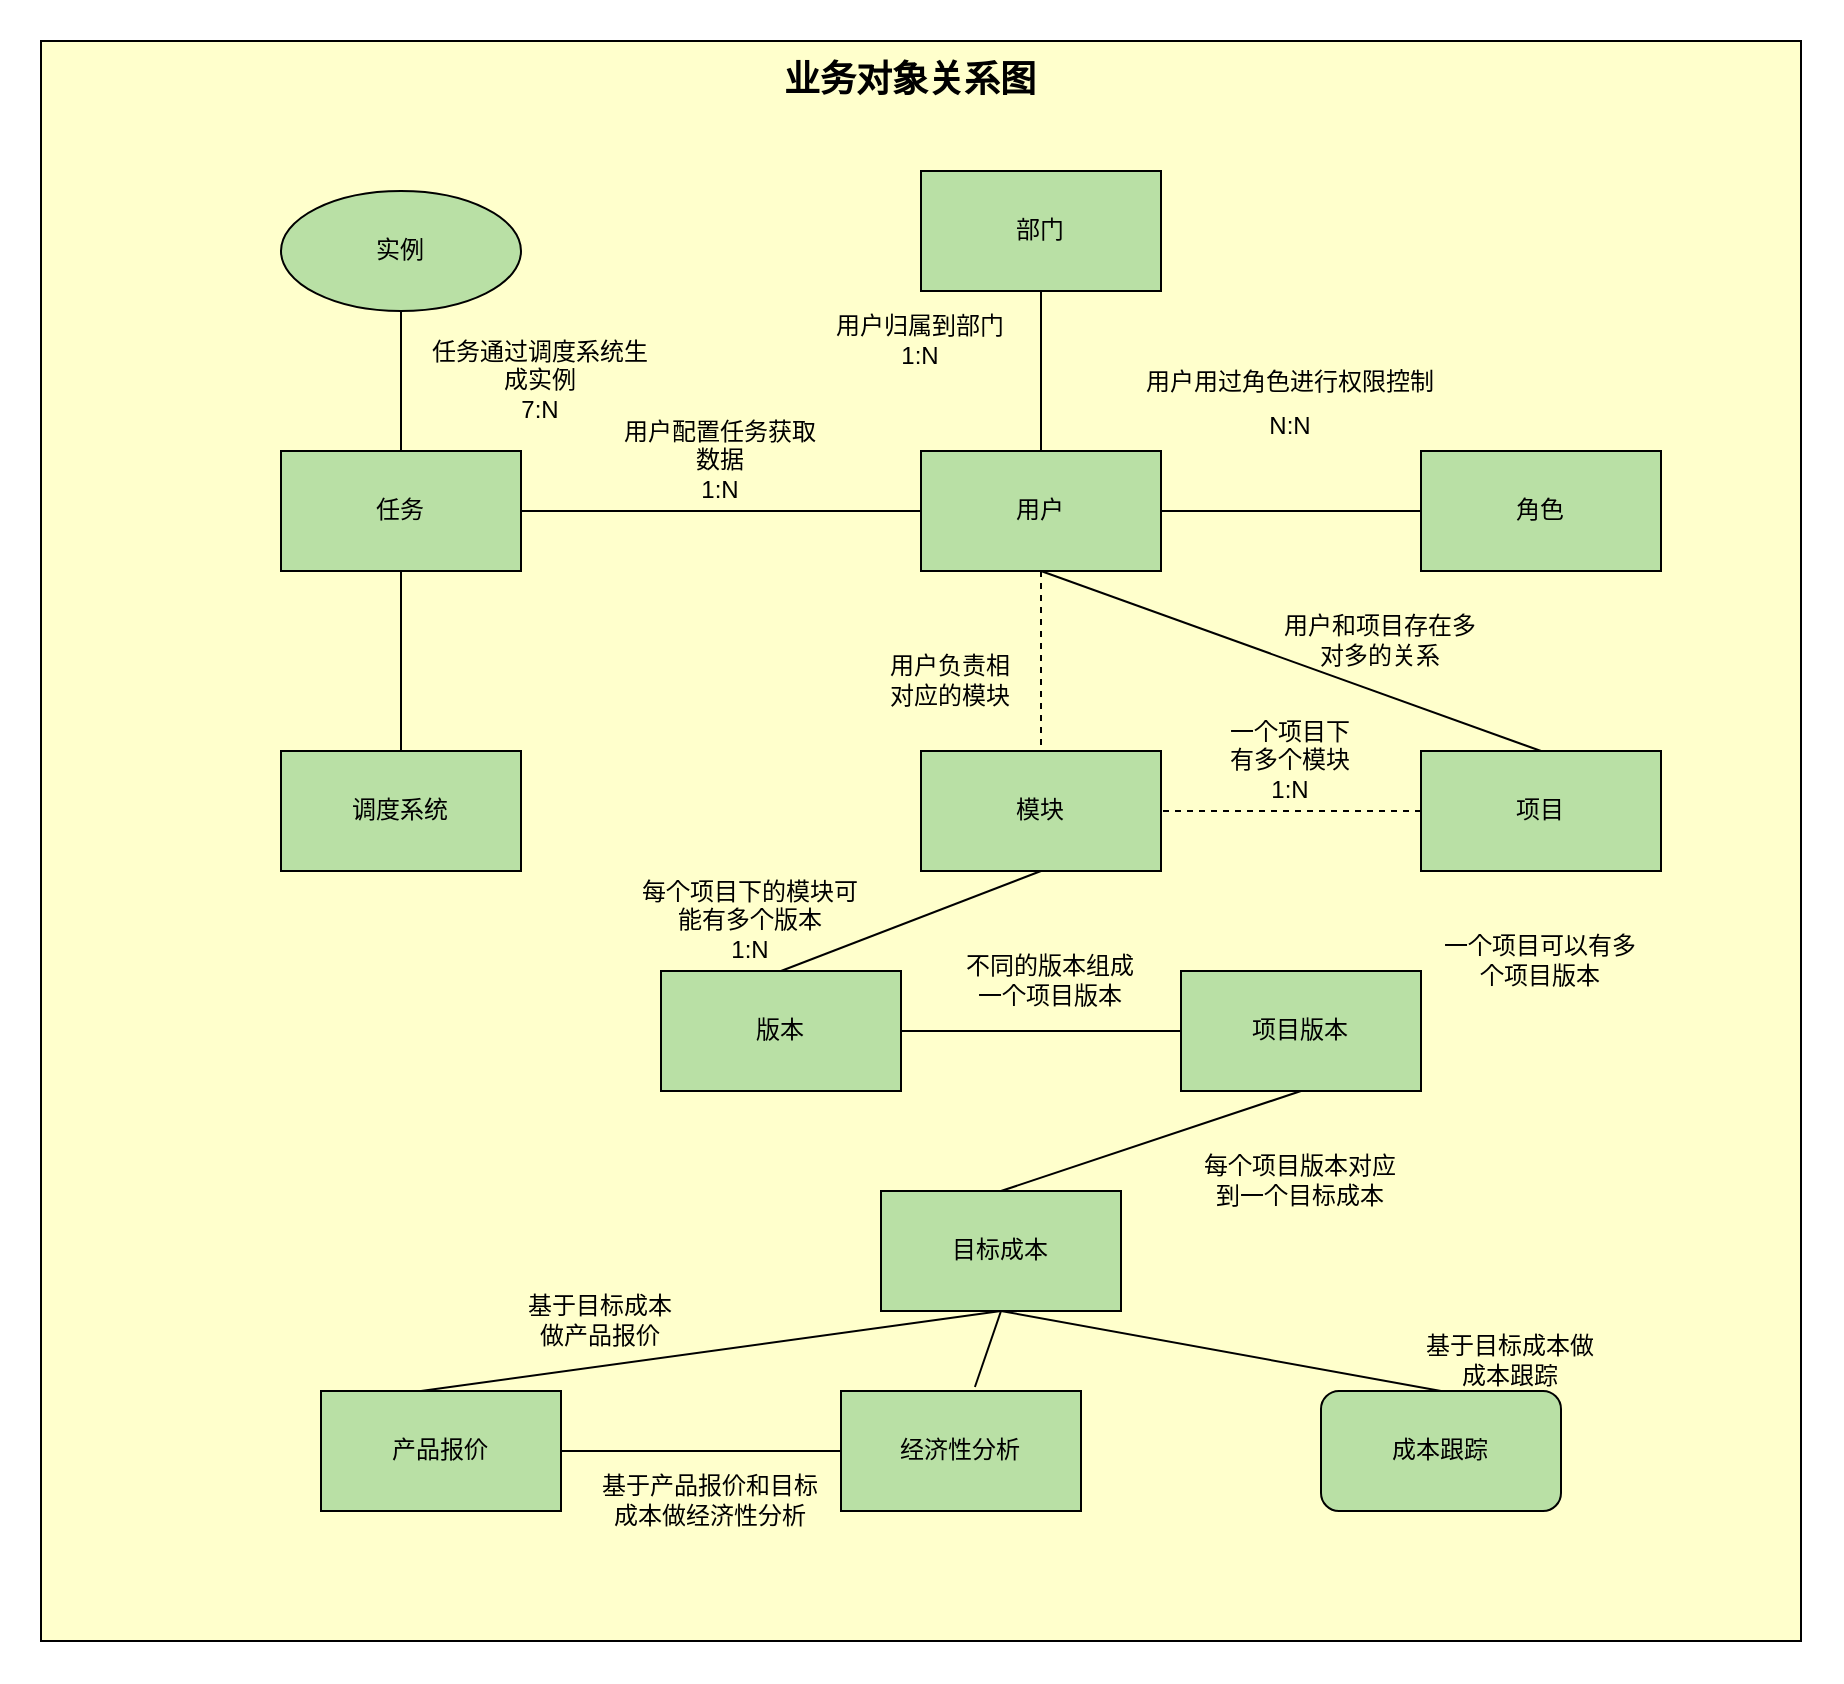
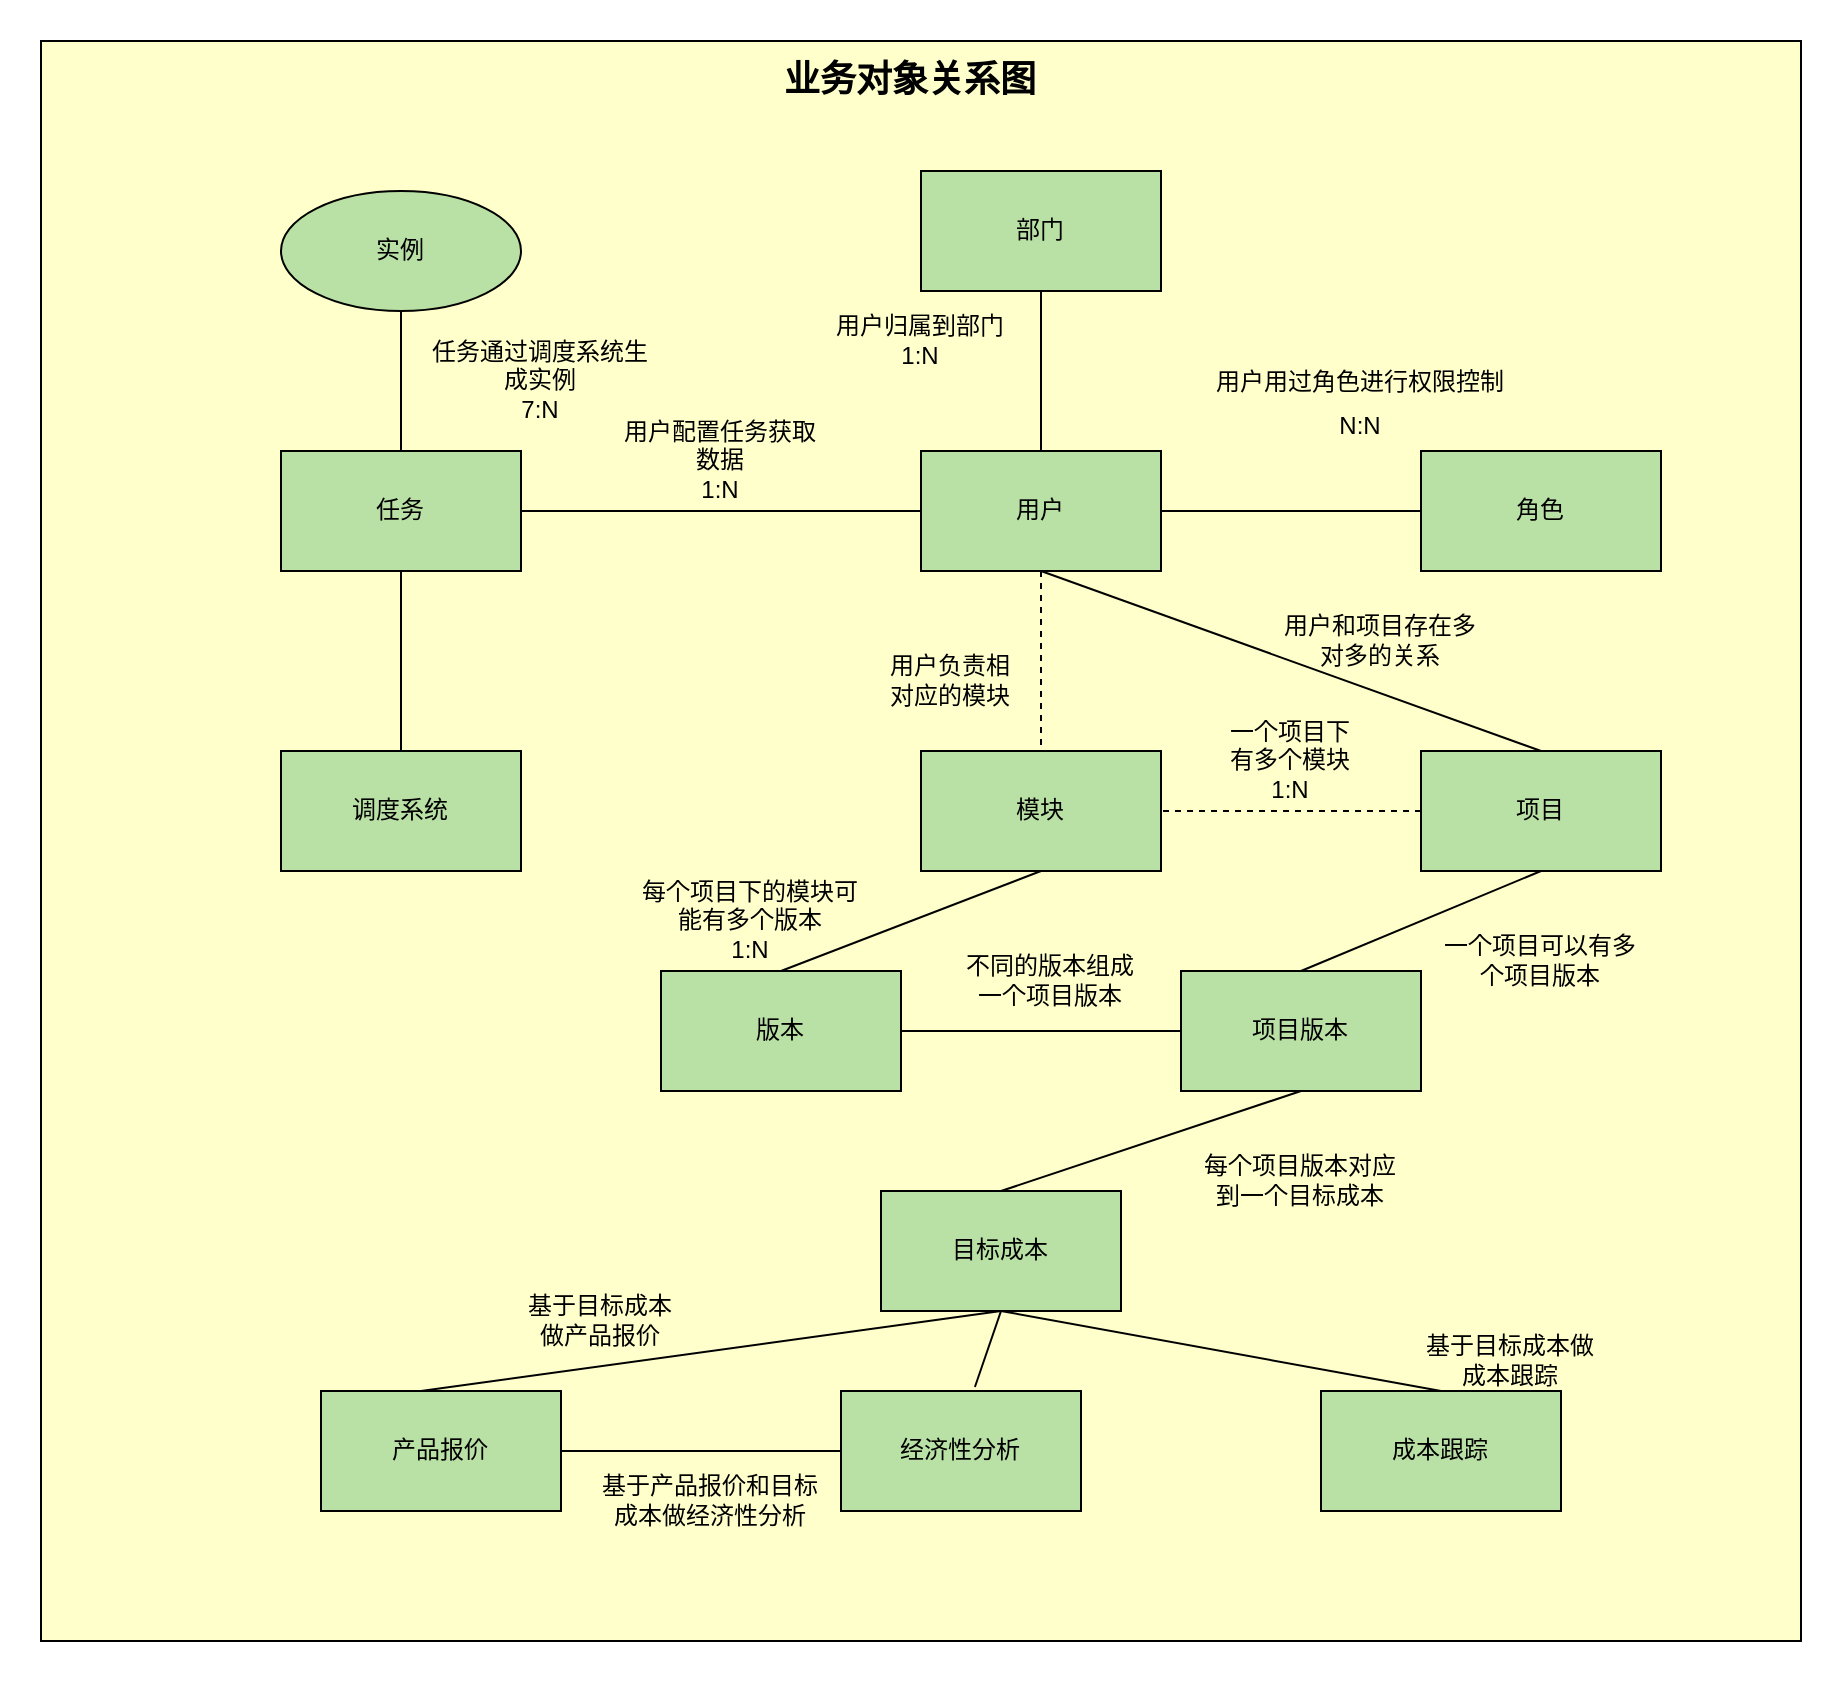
node "用户用过角色进行权限控制 N:N": moved (1291, 401) -> (1361, 401)
edge "项目" -- "项目版本": added
node "成本跟踪": shape rounded rectangle -> rectangle
